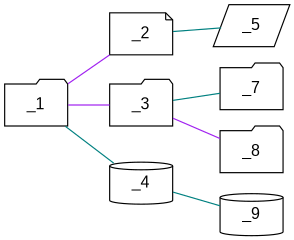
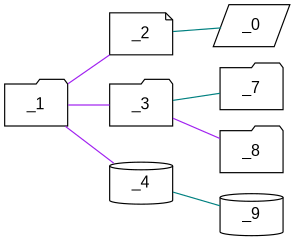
node "_5": label "_5" -> "_0"
edge "_1" -- "_4": color teal -> purple
